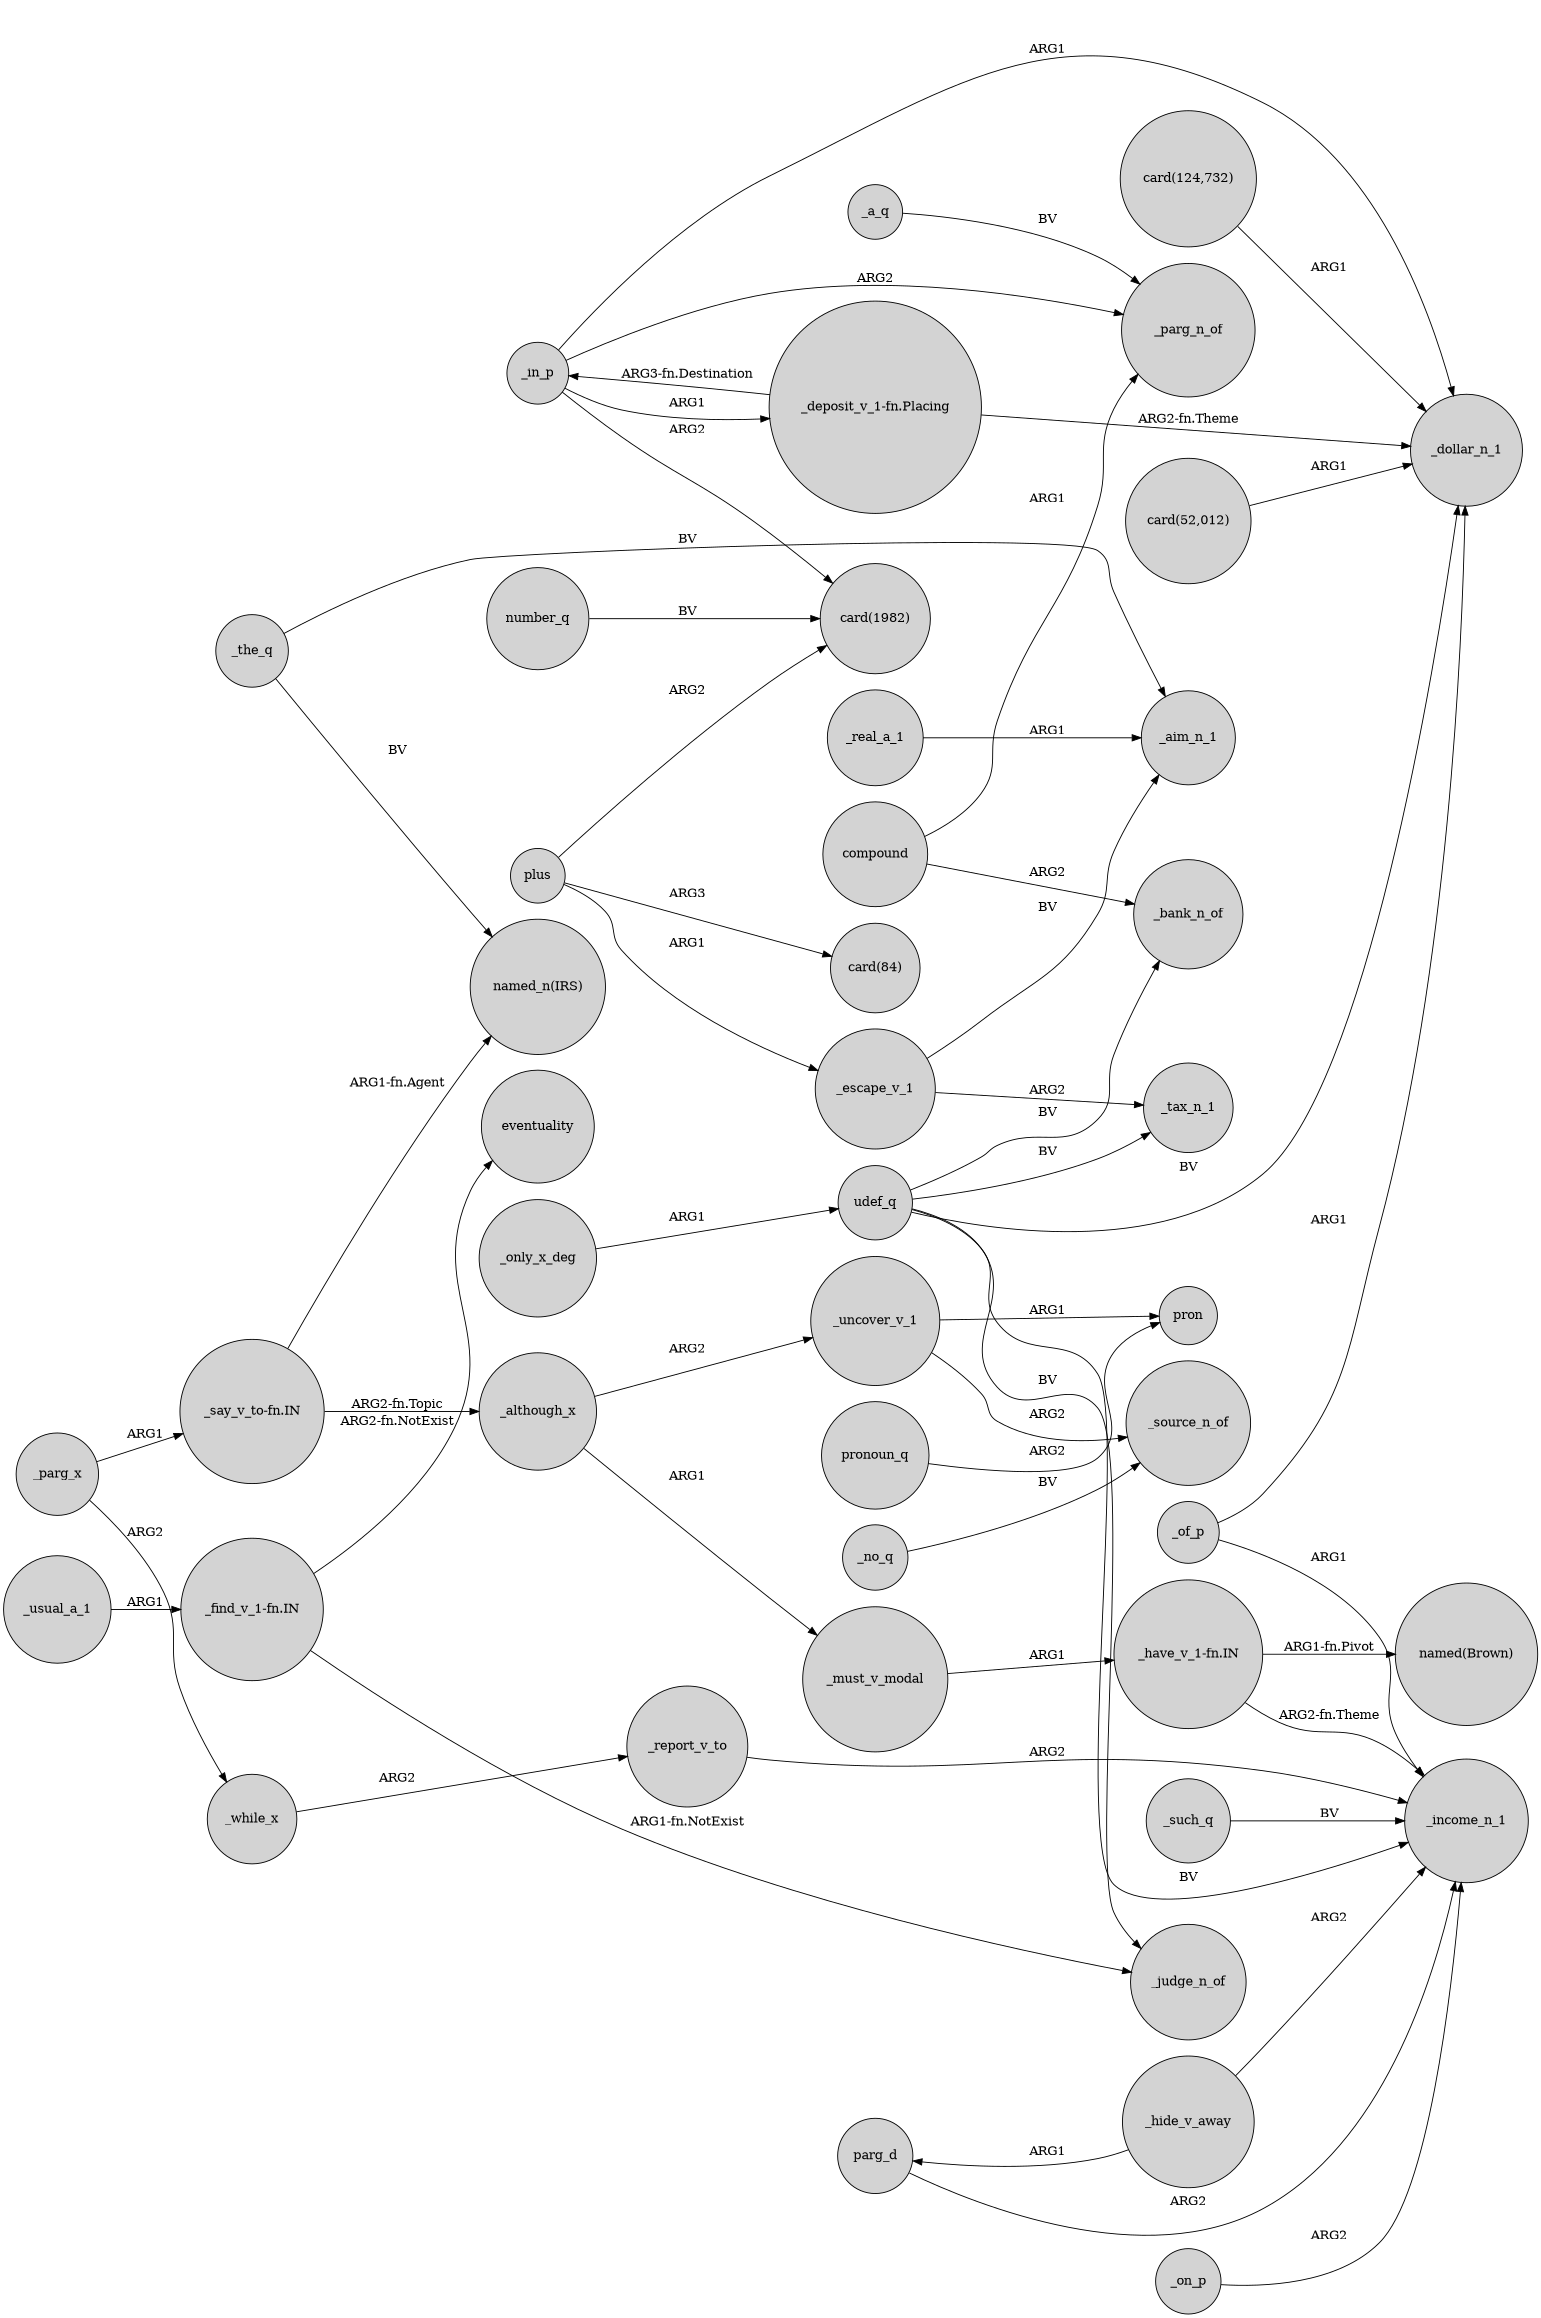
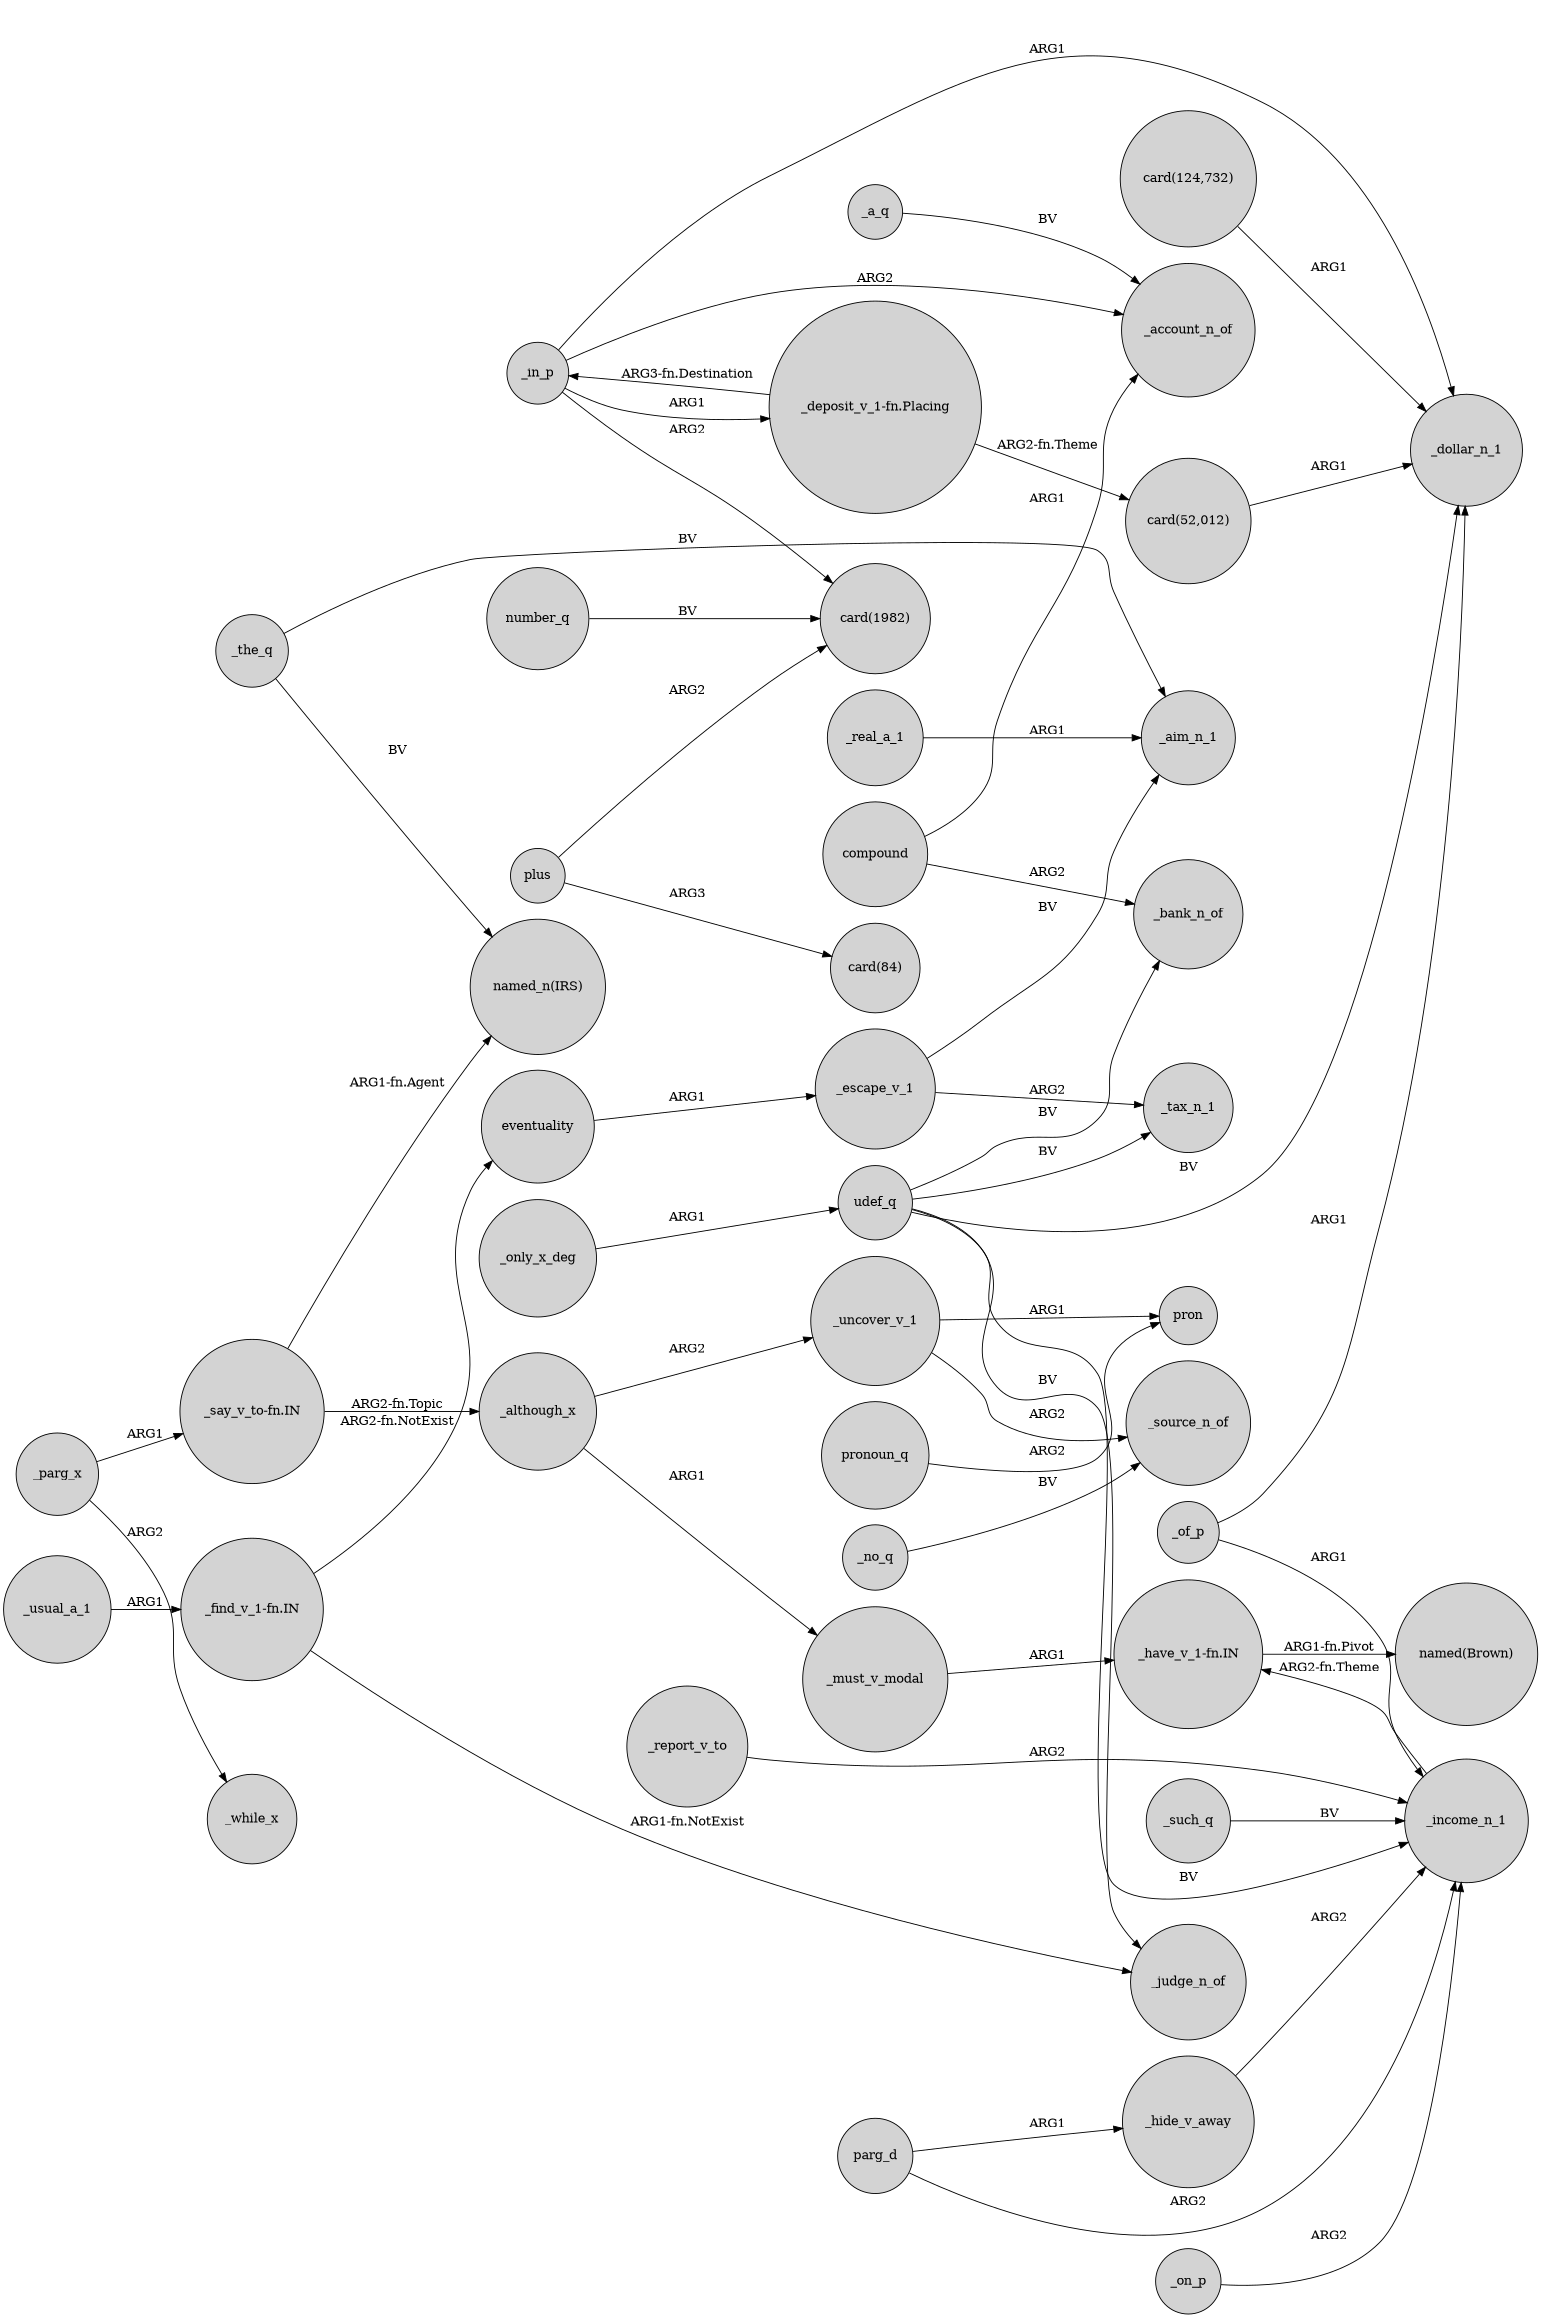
node "_parg_n_of": label "_parg_n_of" -> "_account_n_of"
edge "_deposit_v_1-fn.Placing" -> "_dollar_n_1": now "_deposit_v_1-fn.Placing" -> "card(52,012)"
edge "plus" -> "_escape_v_1": now "eventuality" -> "_escape_v_1"
edge "_have_v_1-fn.IN" -> "_income_n_1": reversed
edge "_while_x" -> "_report_v_to": removed, label "ARG2"
edge "_hide_v_away" -> "parg_d": reversed
